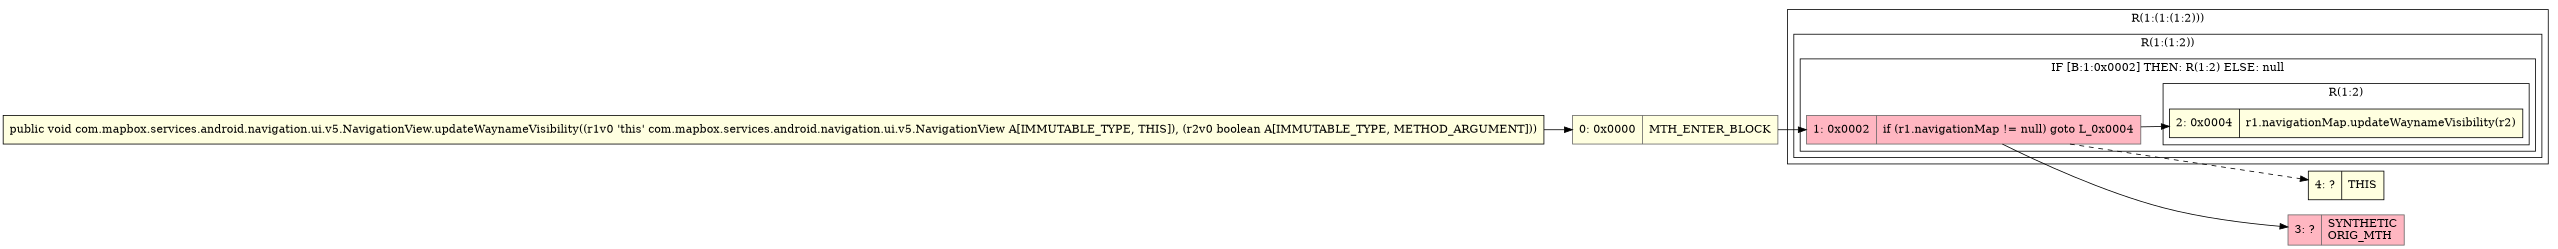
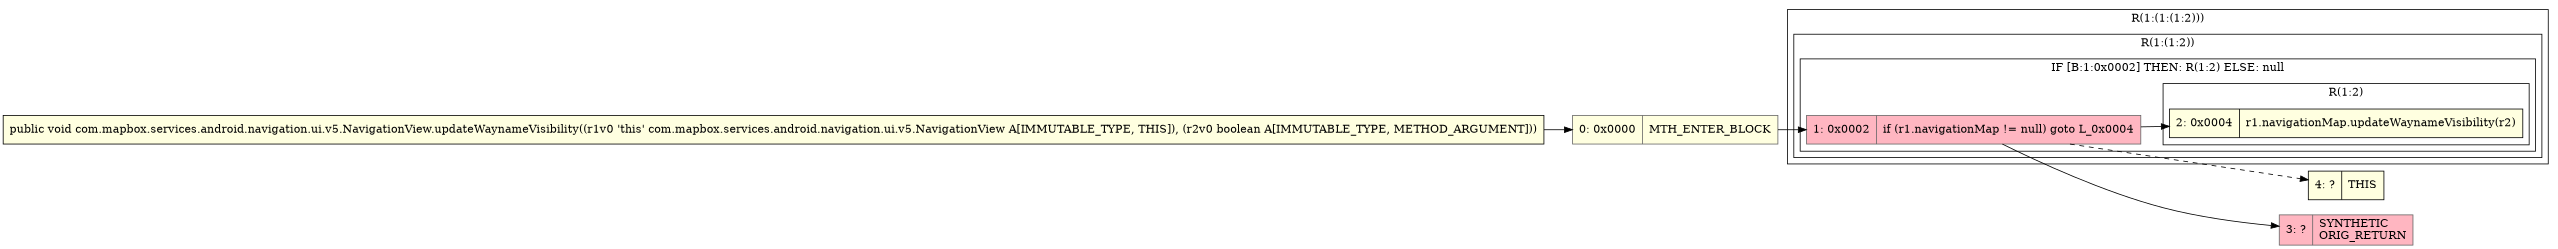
node "3: ?": text "ORIG_MTH" -> "ORIG_RETURN"
